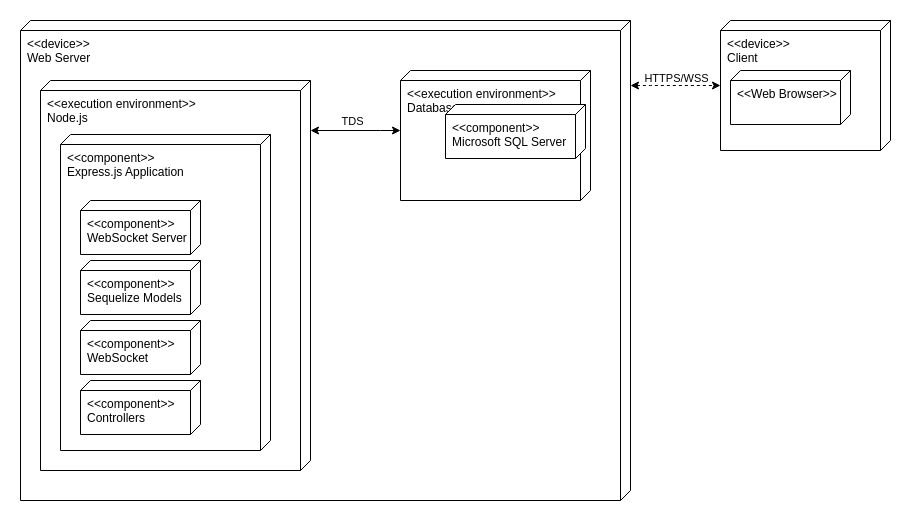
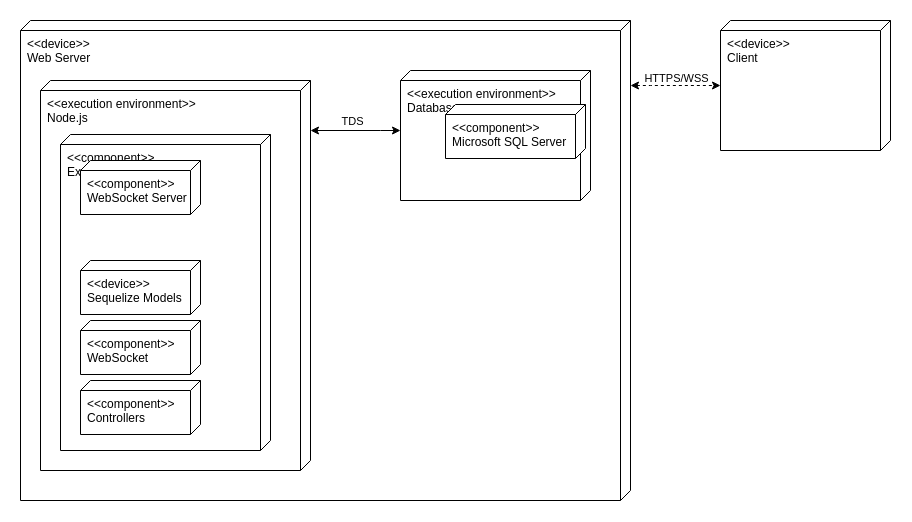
node "<<Web Browser>>": removed
node "<<component>> Express.js Application": label "<<component>> Express.js Application" -> "<<component>> Express.js Database"
node "<<component>> WebSocket Server": moved (141, 228) -> (141, 188)
node "<<component>> Sequelize Models": label "<<component>> Sequelize Models" -> "<<device>> Sequelize Models"
